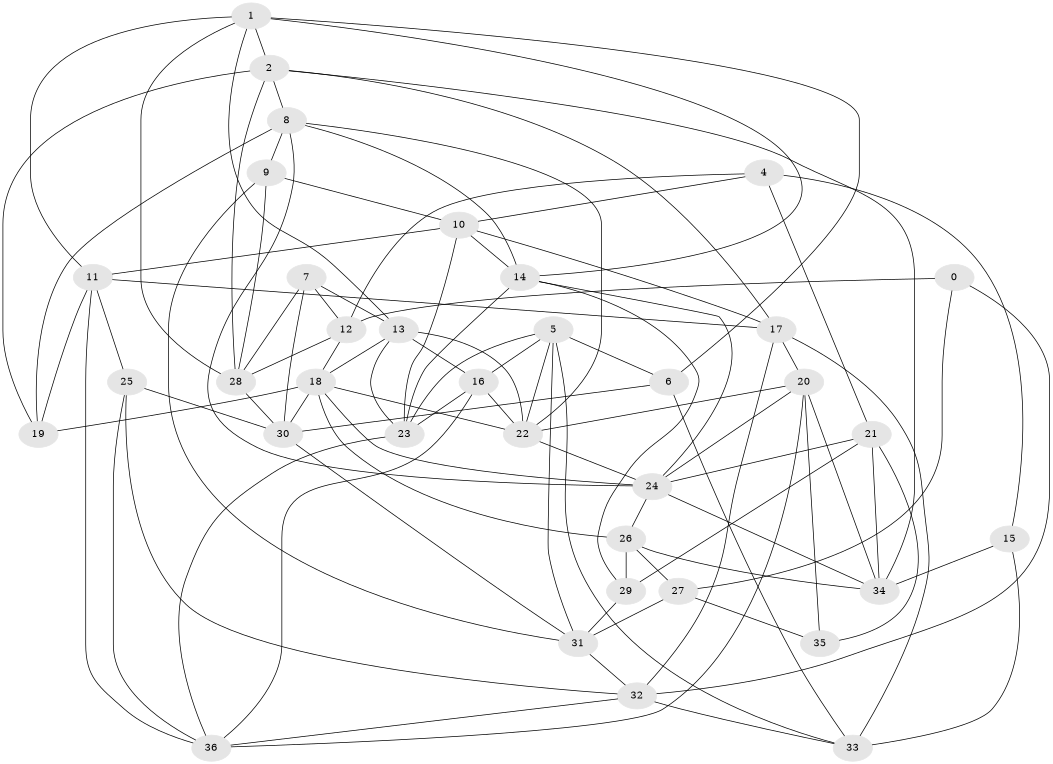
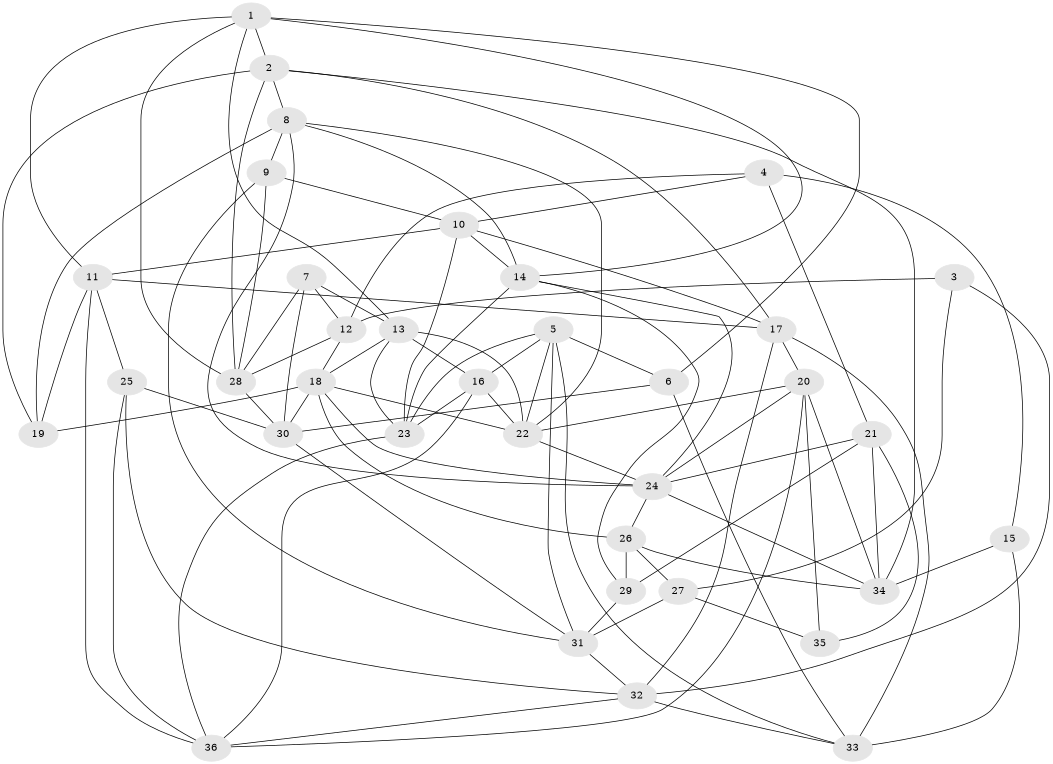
node "0": label "0" -> "3"
